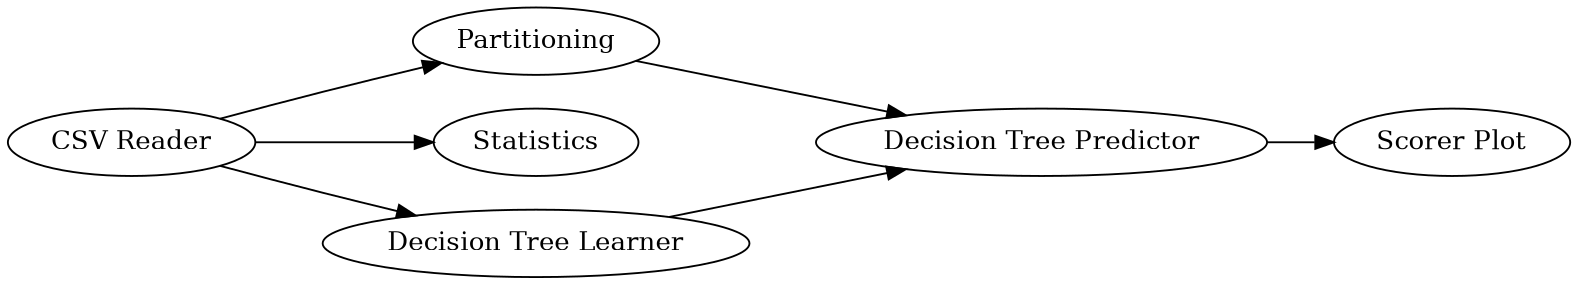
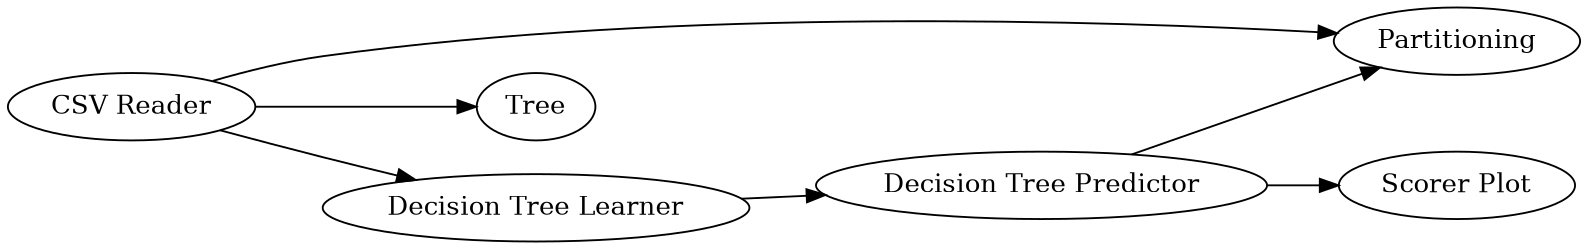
edge "Partitioning" -> "Decision Tree Predictor": reversed
node "Statistics": label "Statistics" -> "Tree"
